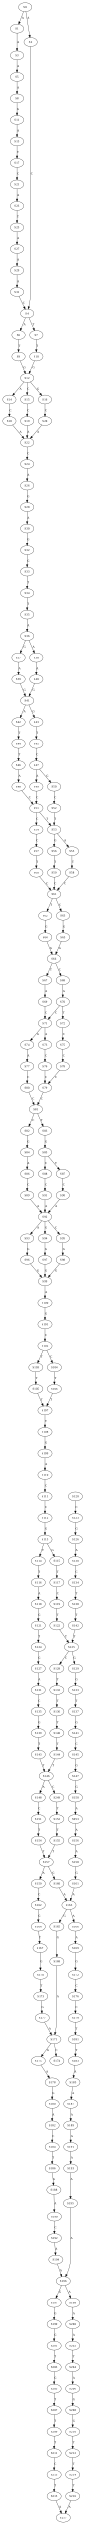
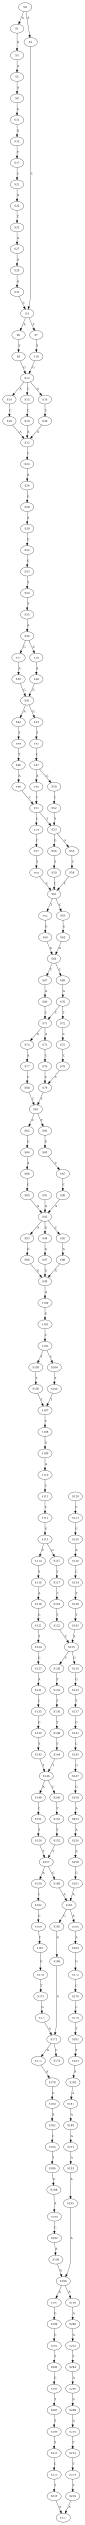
node "S88": removed
